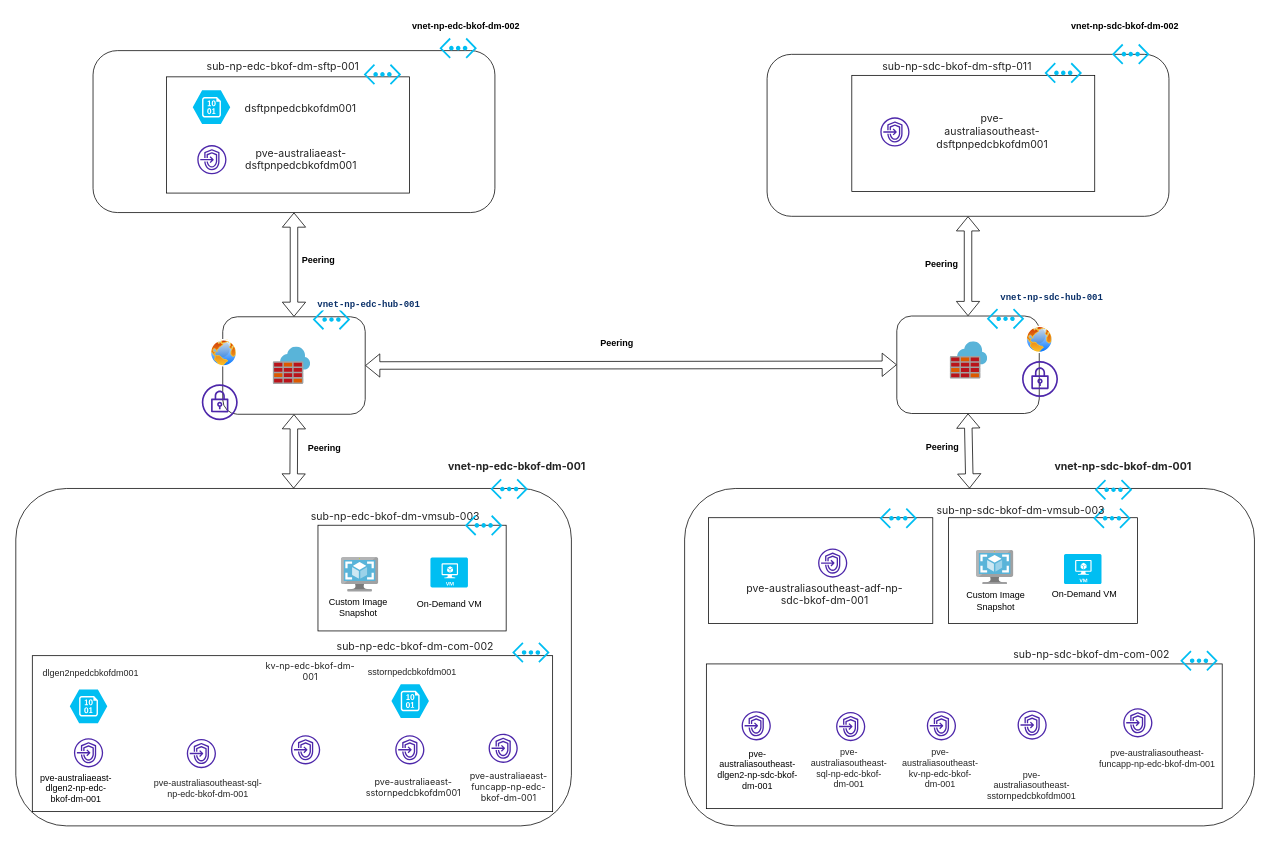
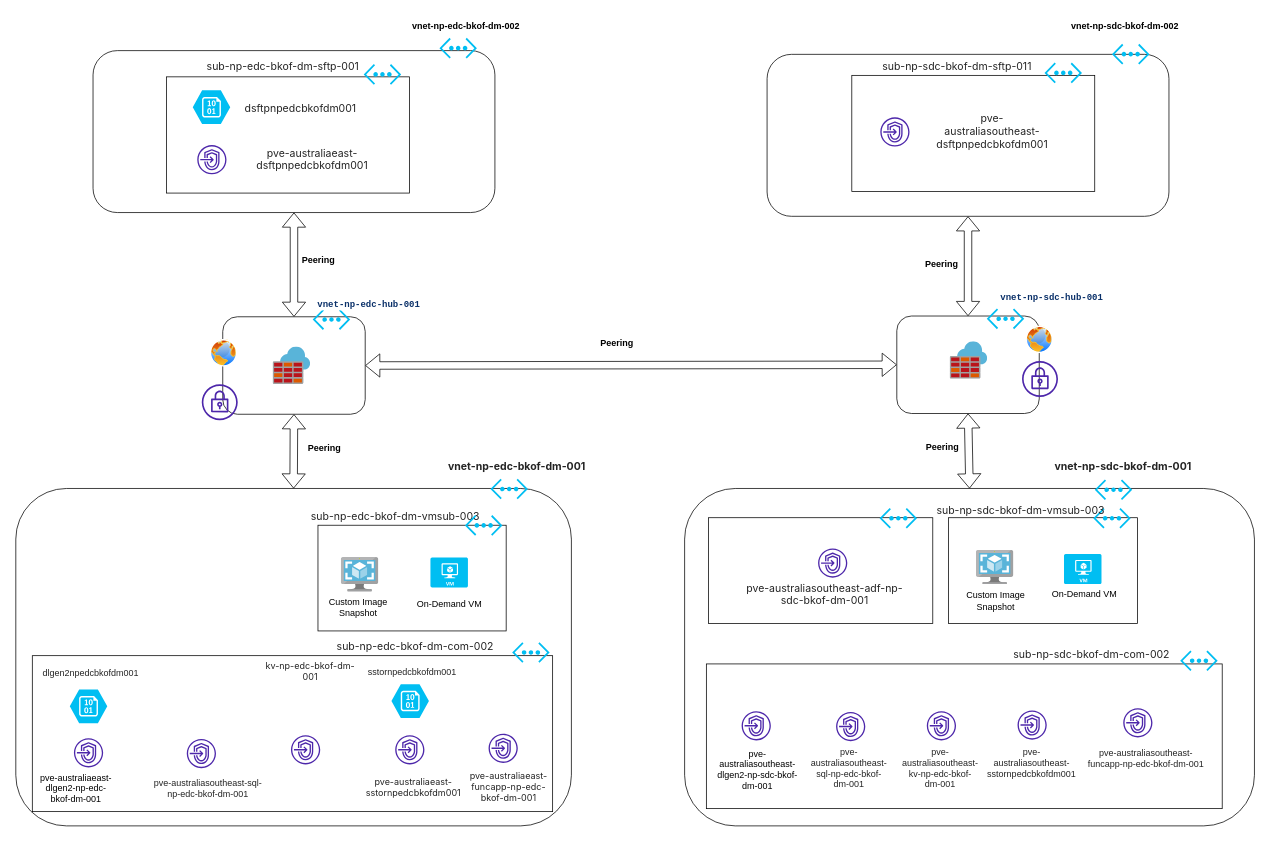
node "pve-australiaeast-dsftpnpedcbkofdm001": moved (301, 159) -> (312, 159)
node "pve-australiasoutheast-funcapp-np-edc-bkof-dm-001": moved (1157, 759) -> (1146, 759)
node "pve-australiasoutheast-sstornpedcbkofdm001": moved (1032, 785) -> (1032, 763)
